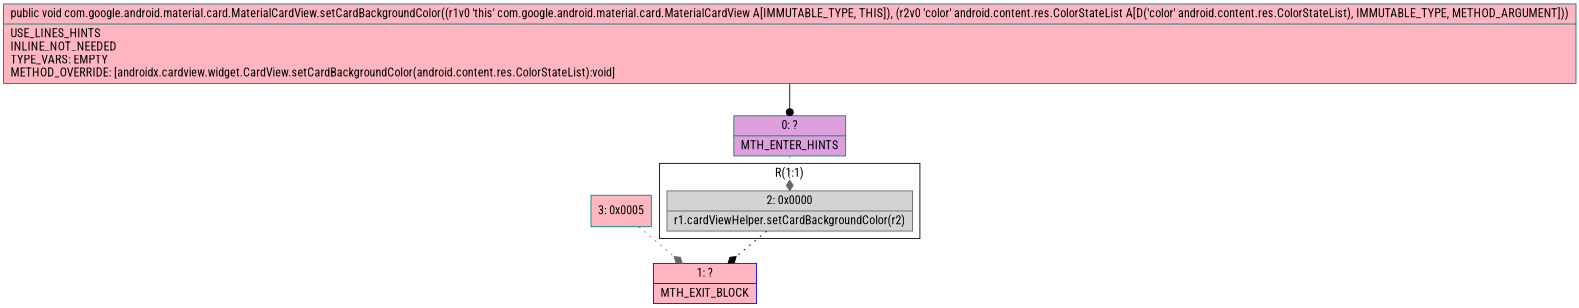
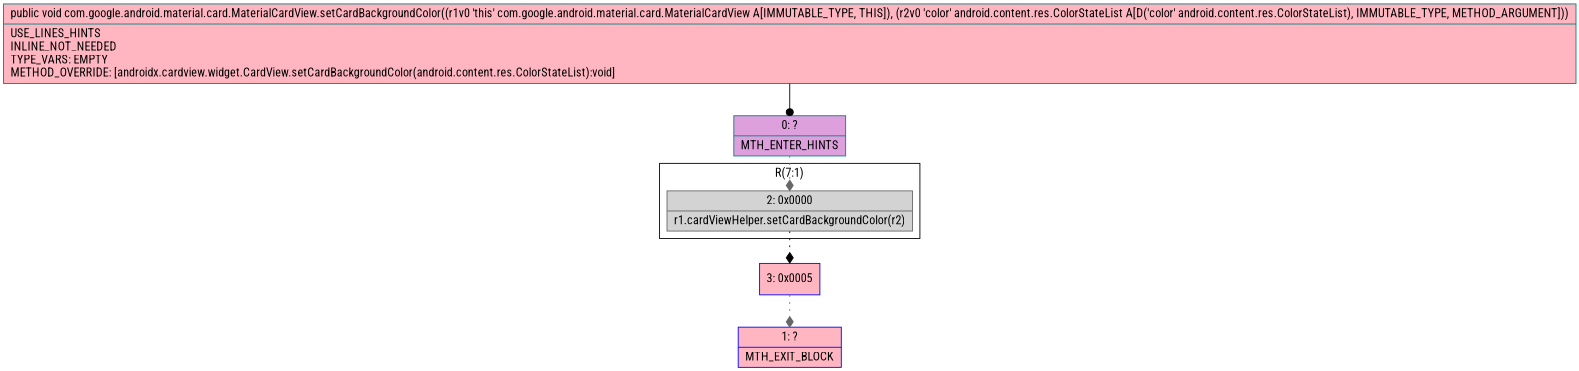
cluster "R(1:1)": label "R(1:1)" -> "R(7:1)"
node "3: 0x0005": color teal -> blue
edge "2: 0x0000" -> "1: ?": now "2: 0x0000" -> "3: 0x0005"
